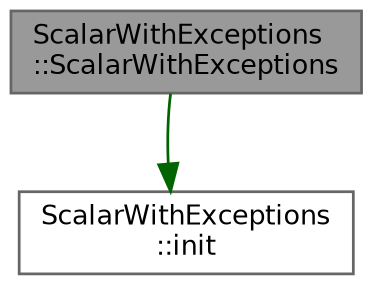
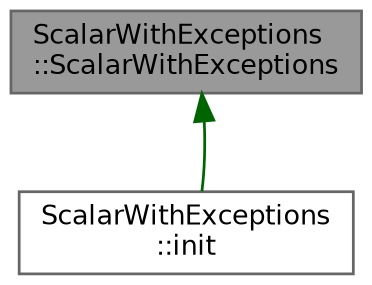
edge "ScalarWithExceptions ::ScalarWithExceptions" -> "ScalarWithExceptions ::init": reversed
